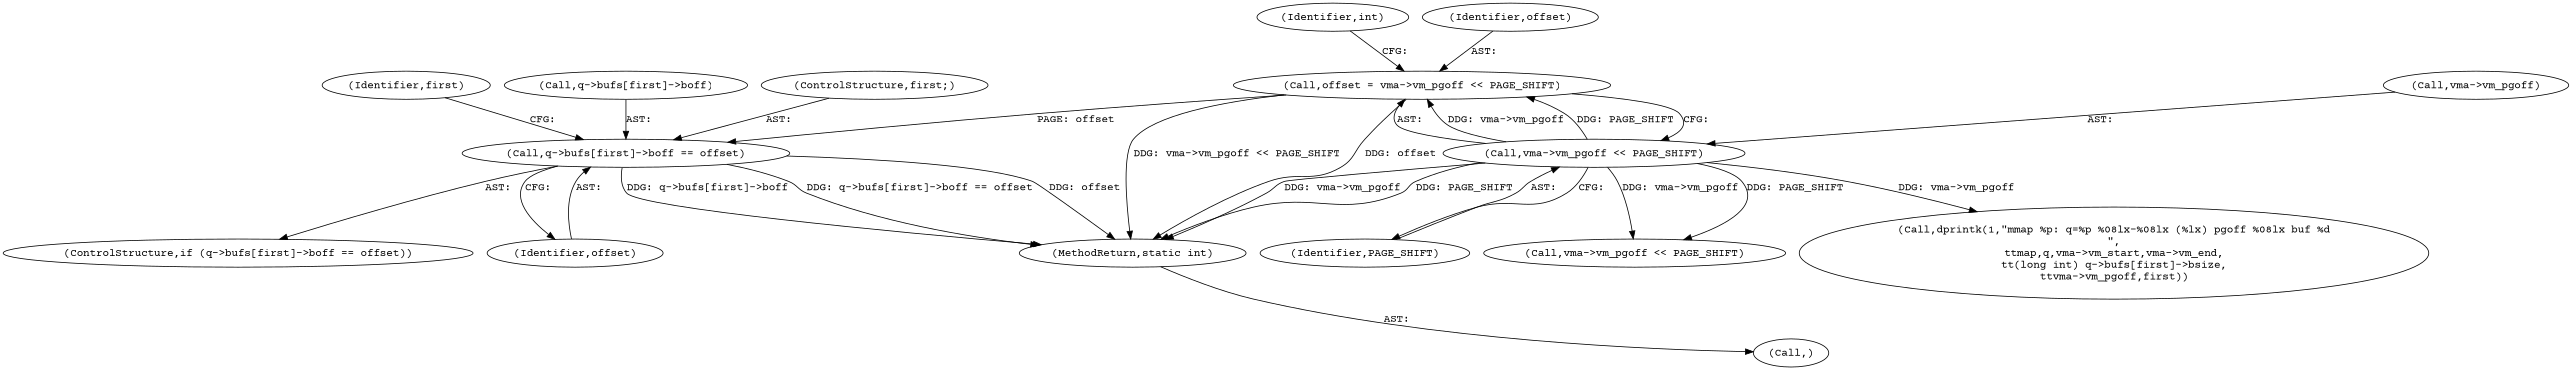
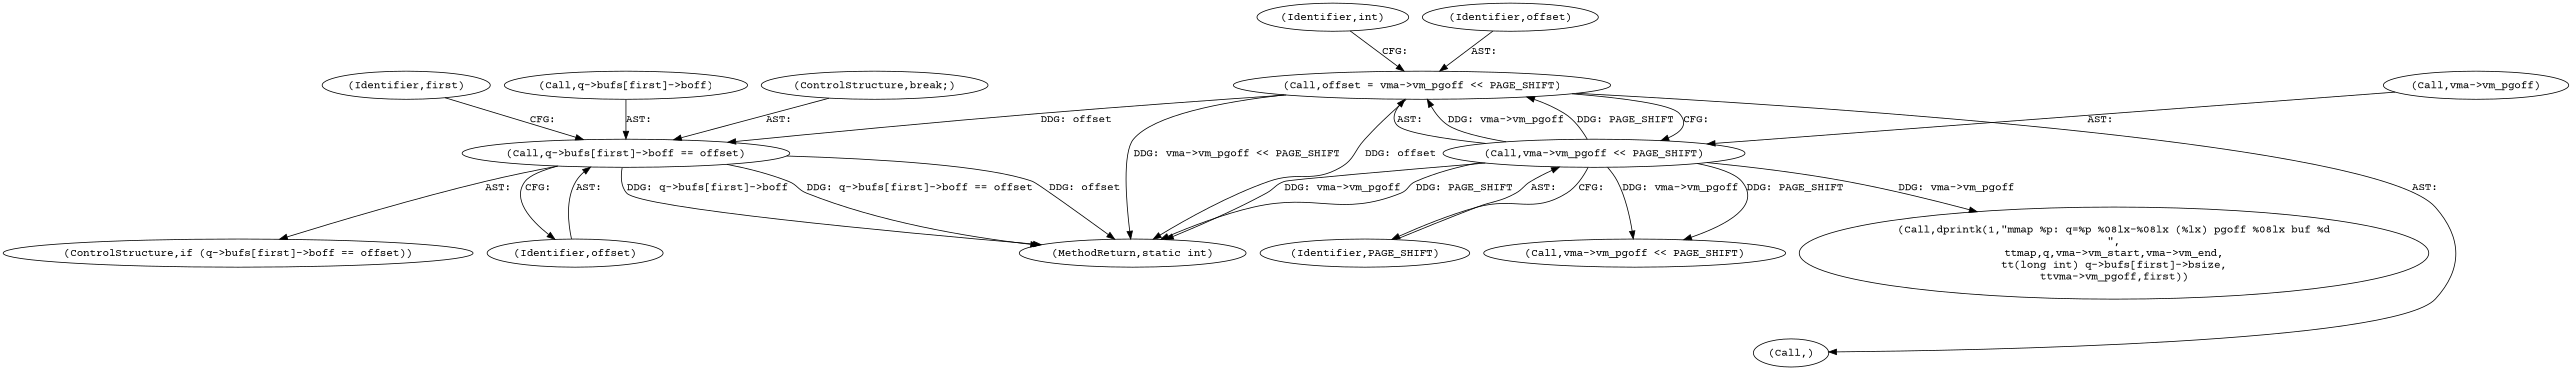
node "(ControlStructure,first;)": label "(ControlStructure,first;)" -> "(ControlStructure,break;)"
edge "(Call,offset = vma->vm_pgoff << PAGE_SHIFT)" -> "(Call,q->bufs[first]->boff == offset)": label "PAGE: offset" -> "DDG: offset"
edge "(MethodReturn,static int)" -> "(Call,)": now "(Call,offset = vma->vm_pgoff << PAGE_SHIFT)" -> "(Call,)"
